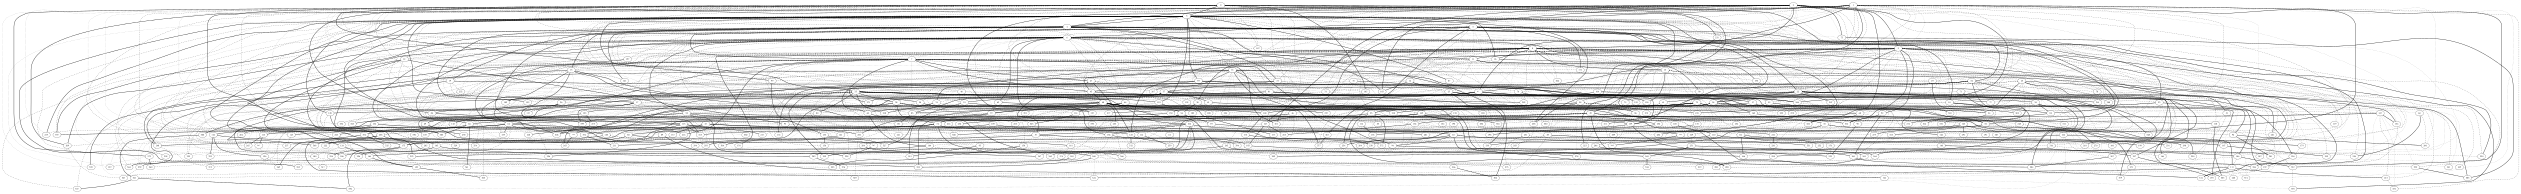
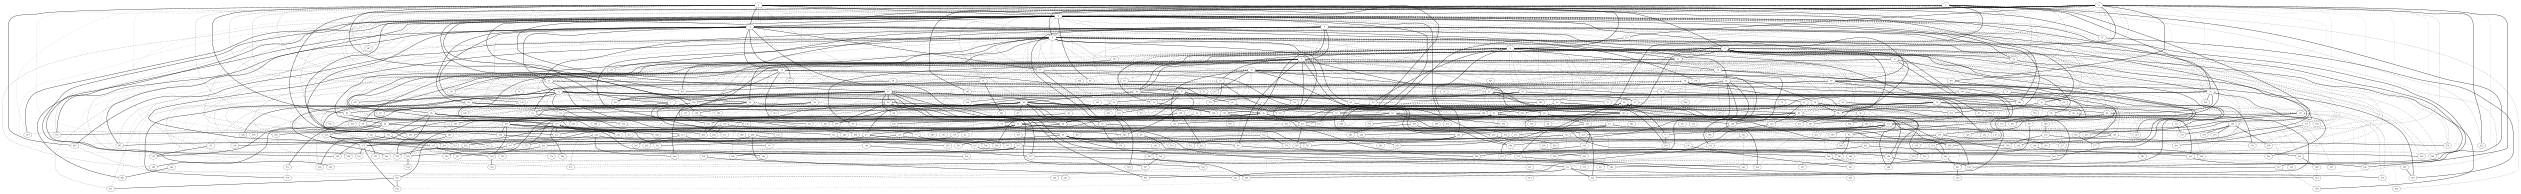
edge "100" -- "272": added
node "354": removed
edge "159" -- "233": style bold -> dotted
